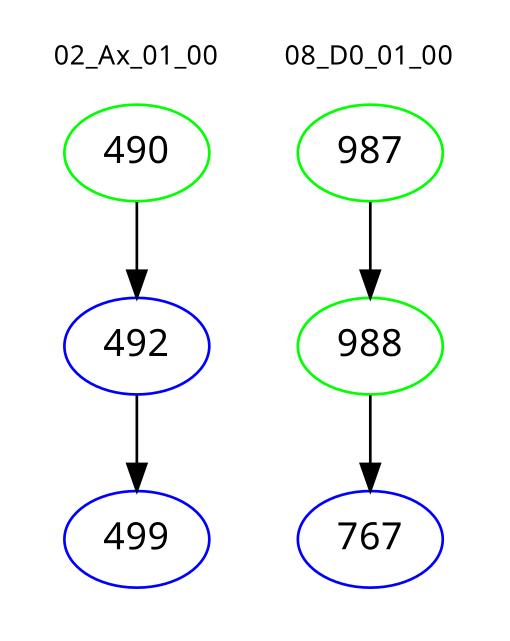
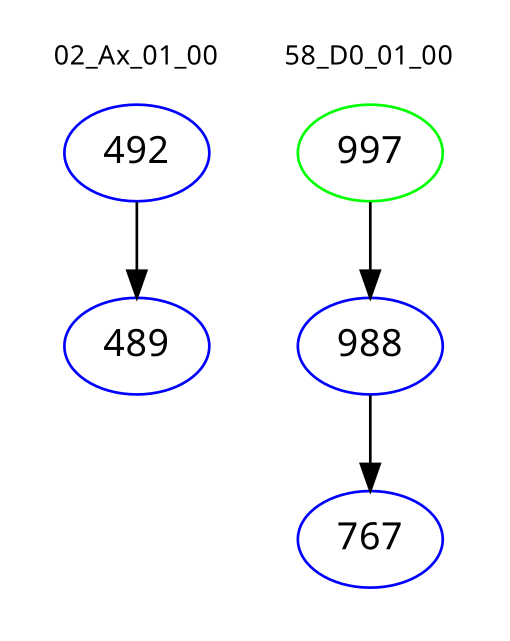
cluster "08_D0_01_00": label "08_D0_01_00" -> "58_D0_01_00"
node "490": removed
node "987": label "987" -> "997"
node "988": color green -> blue
node "499": label "499" -> "489"
